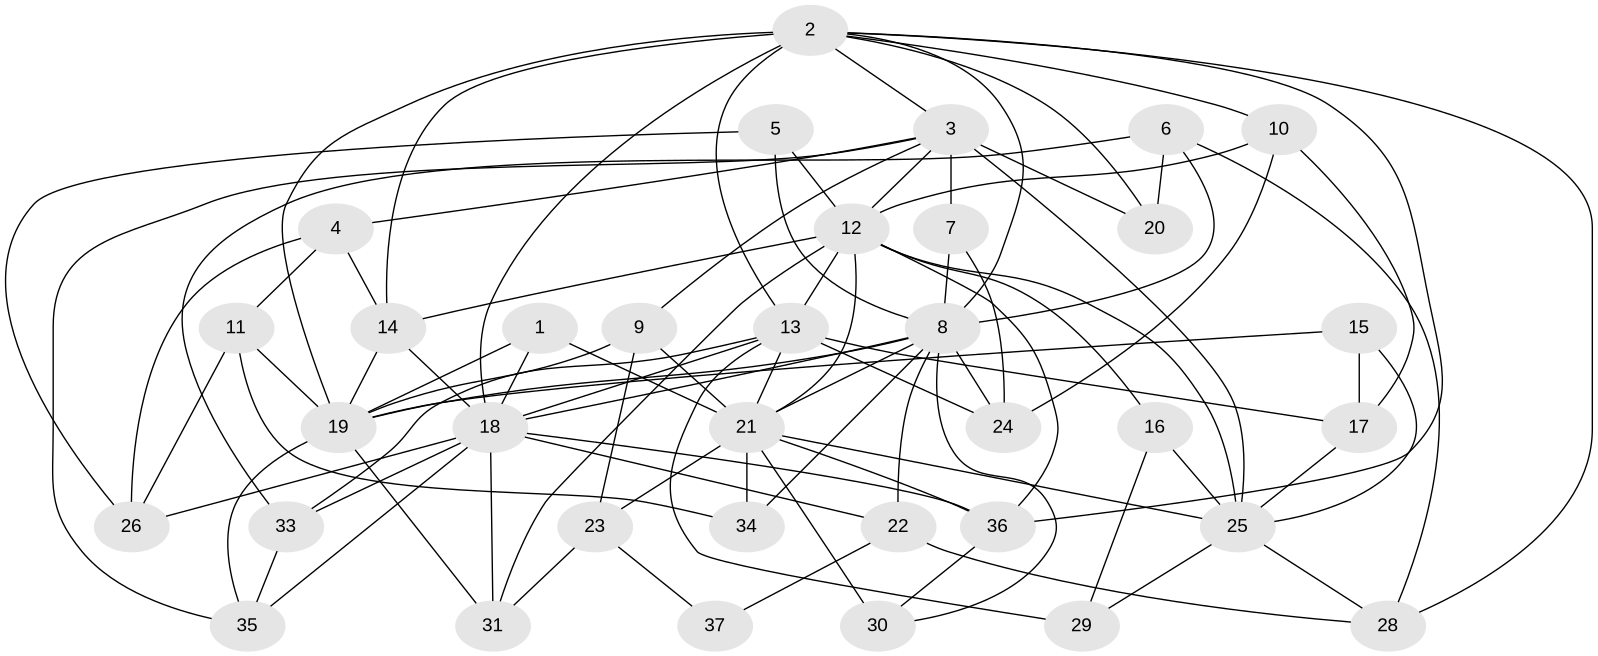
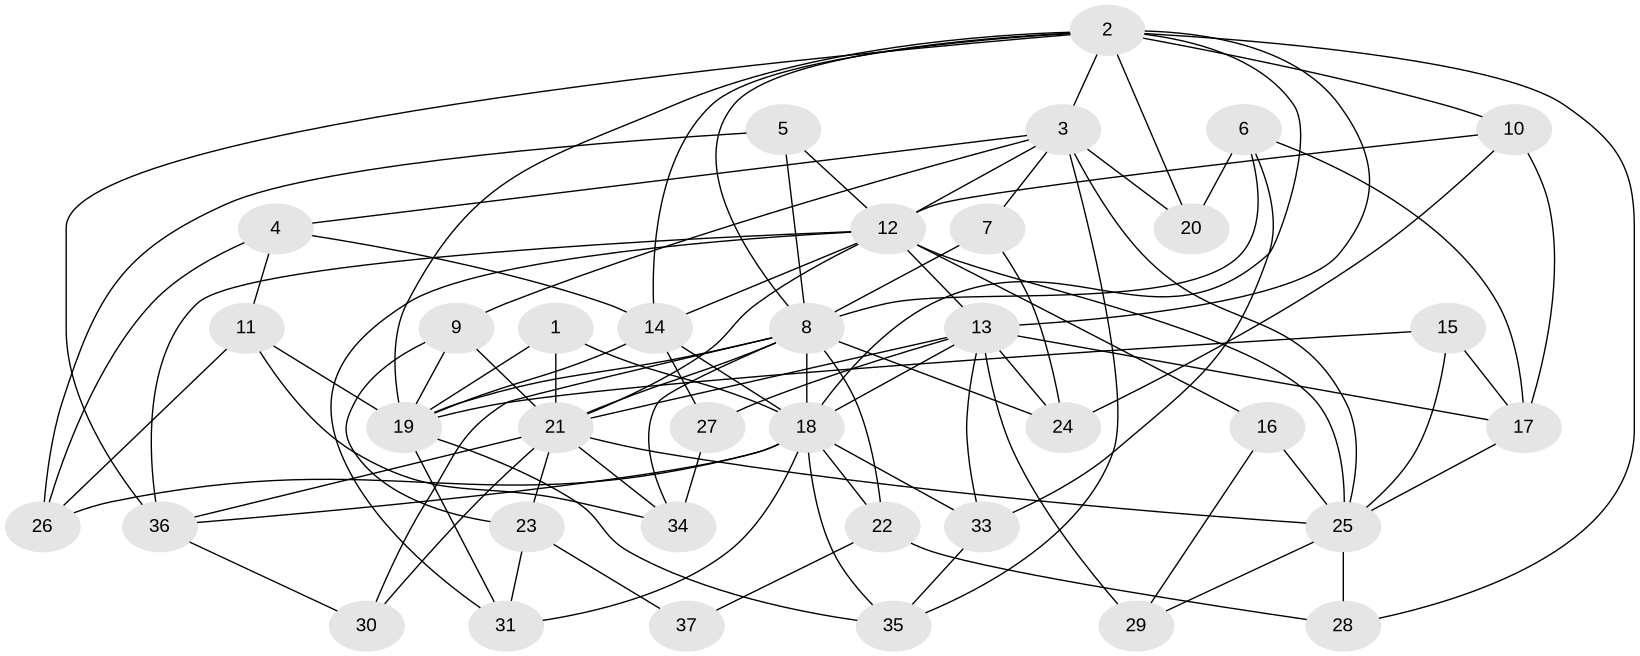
edge "6" -- "28": now "6" -- "17"
node "27": added
